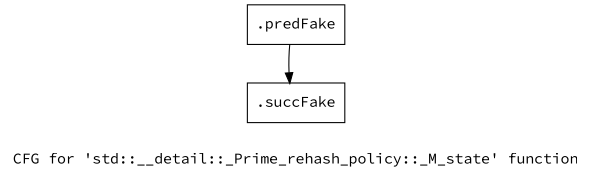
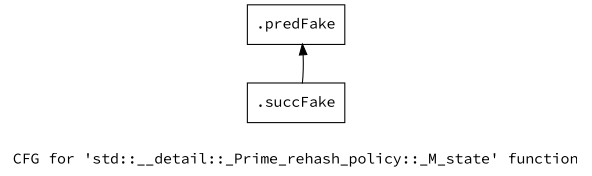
edge ".predFake" -> ".succFake": reversed
